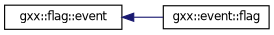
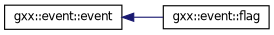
node "gxx::flag::event": label "gxx::flag::event" -> "gxx::event::event"
